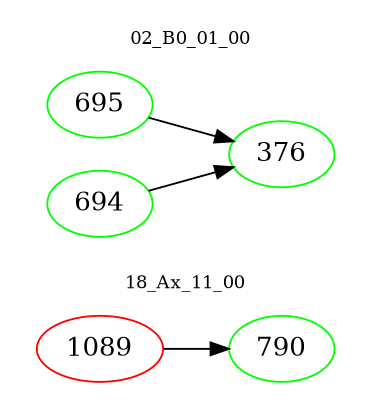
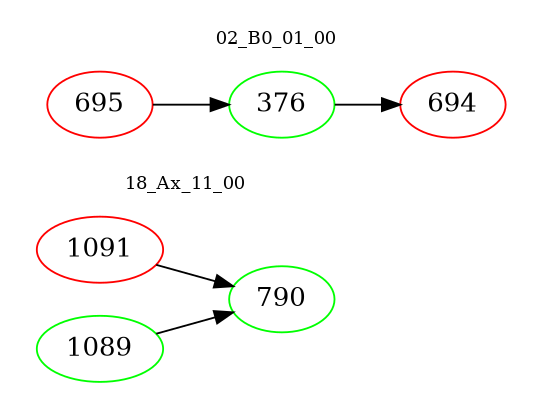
node "695": color green -> red
edge "694" -> "376": reversed
node "694": color green -> red
node "1091": added
node "1089": color red -> green
